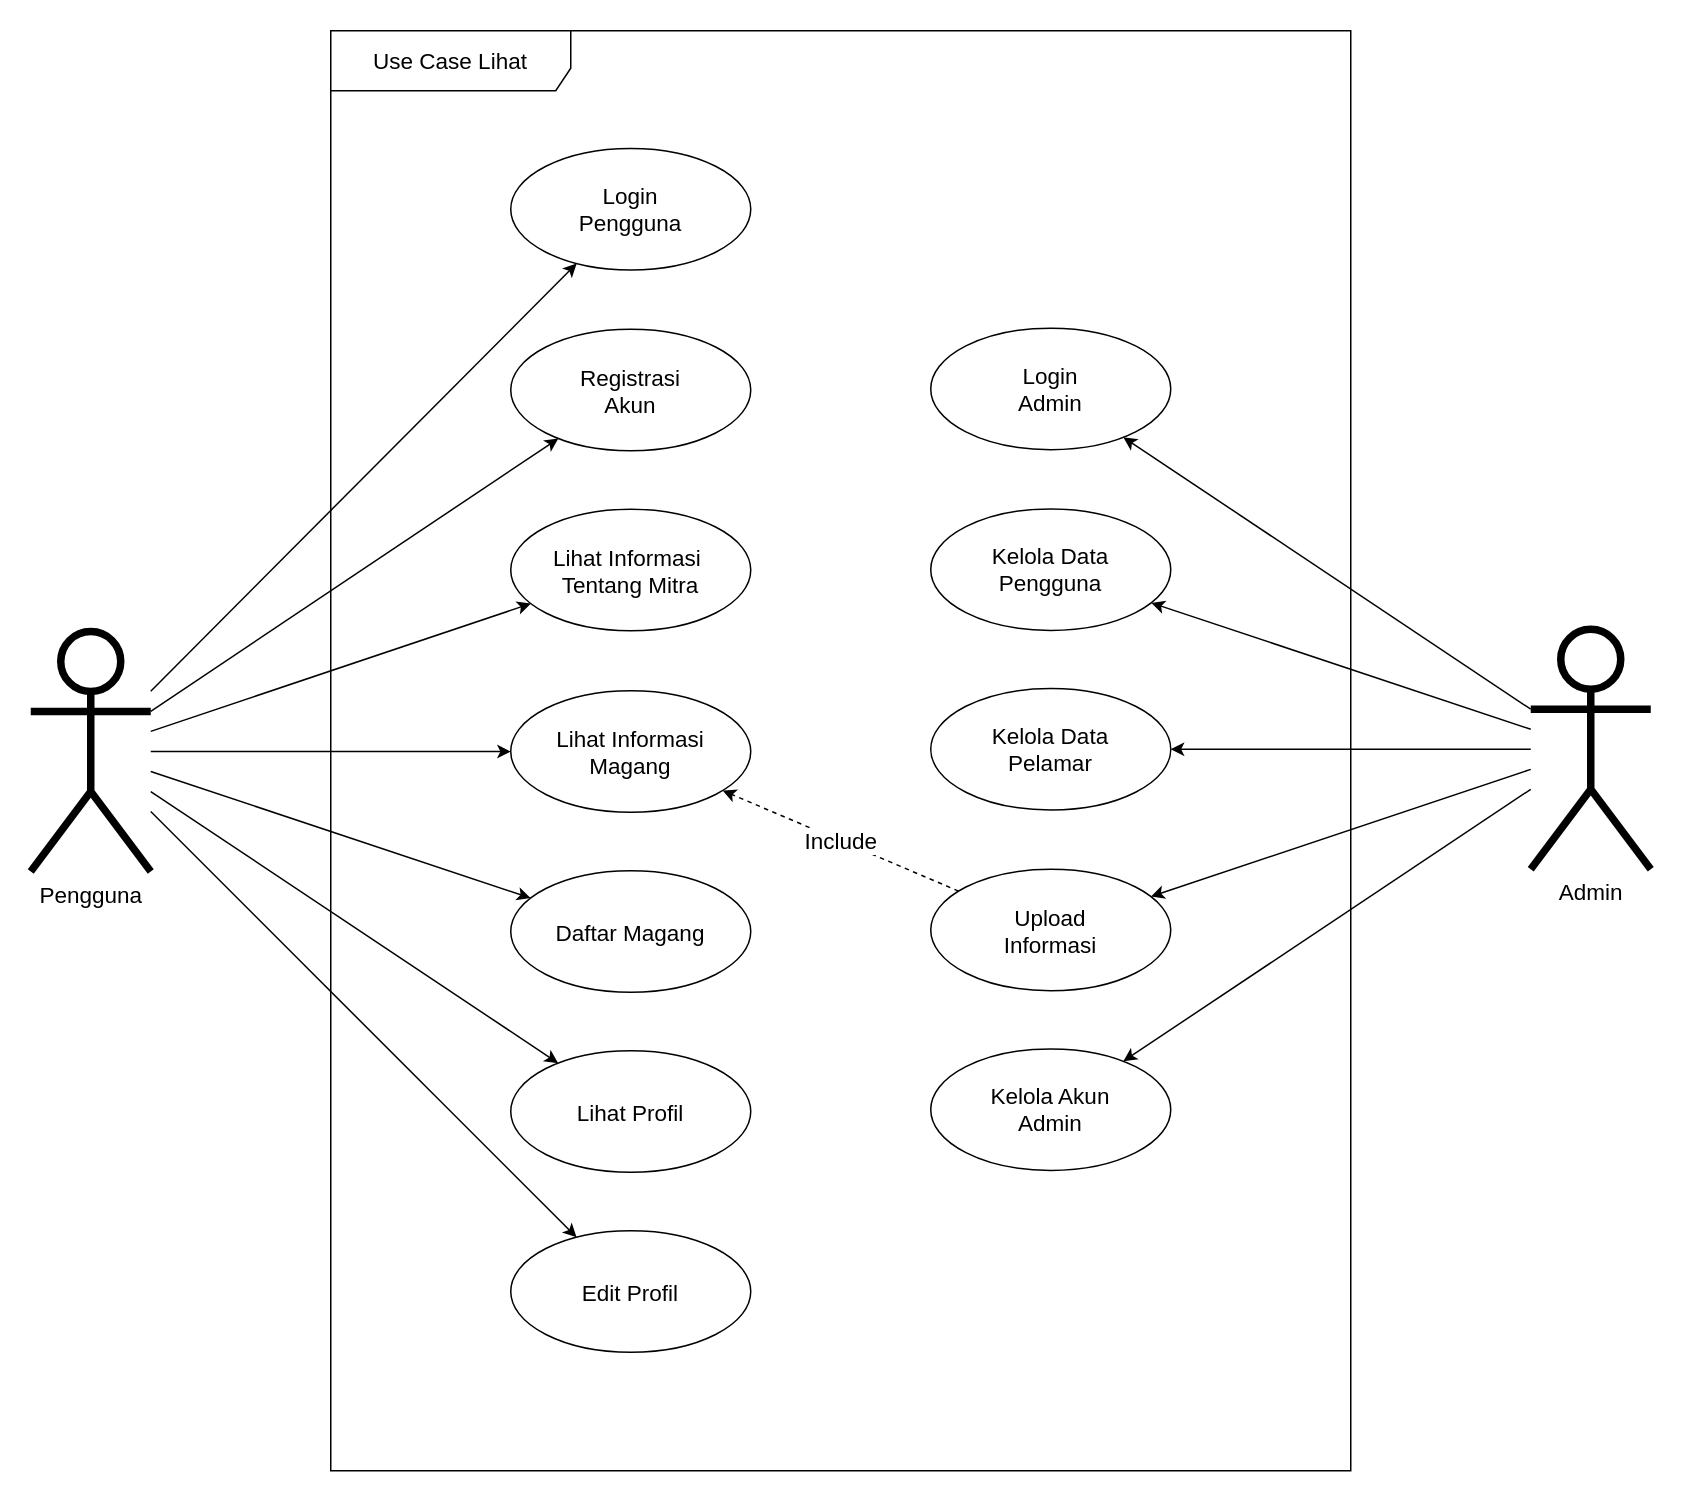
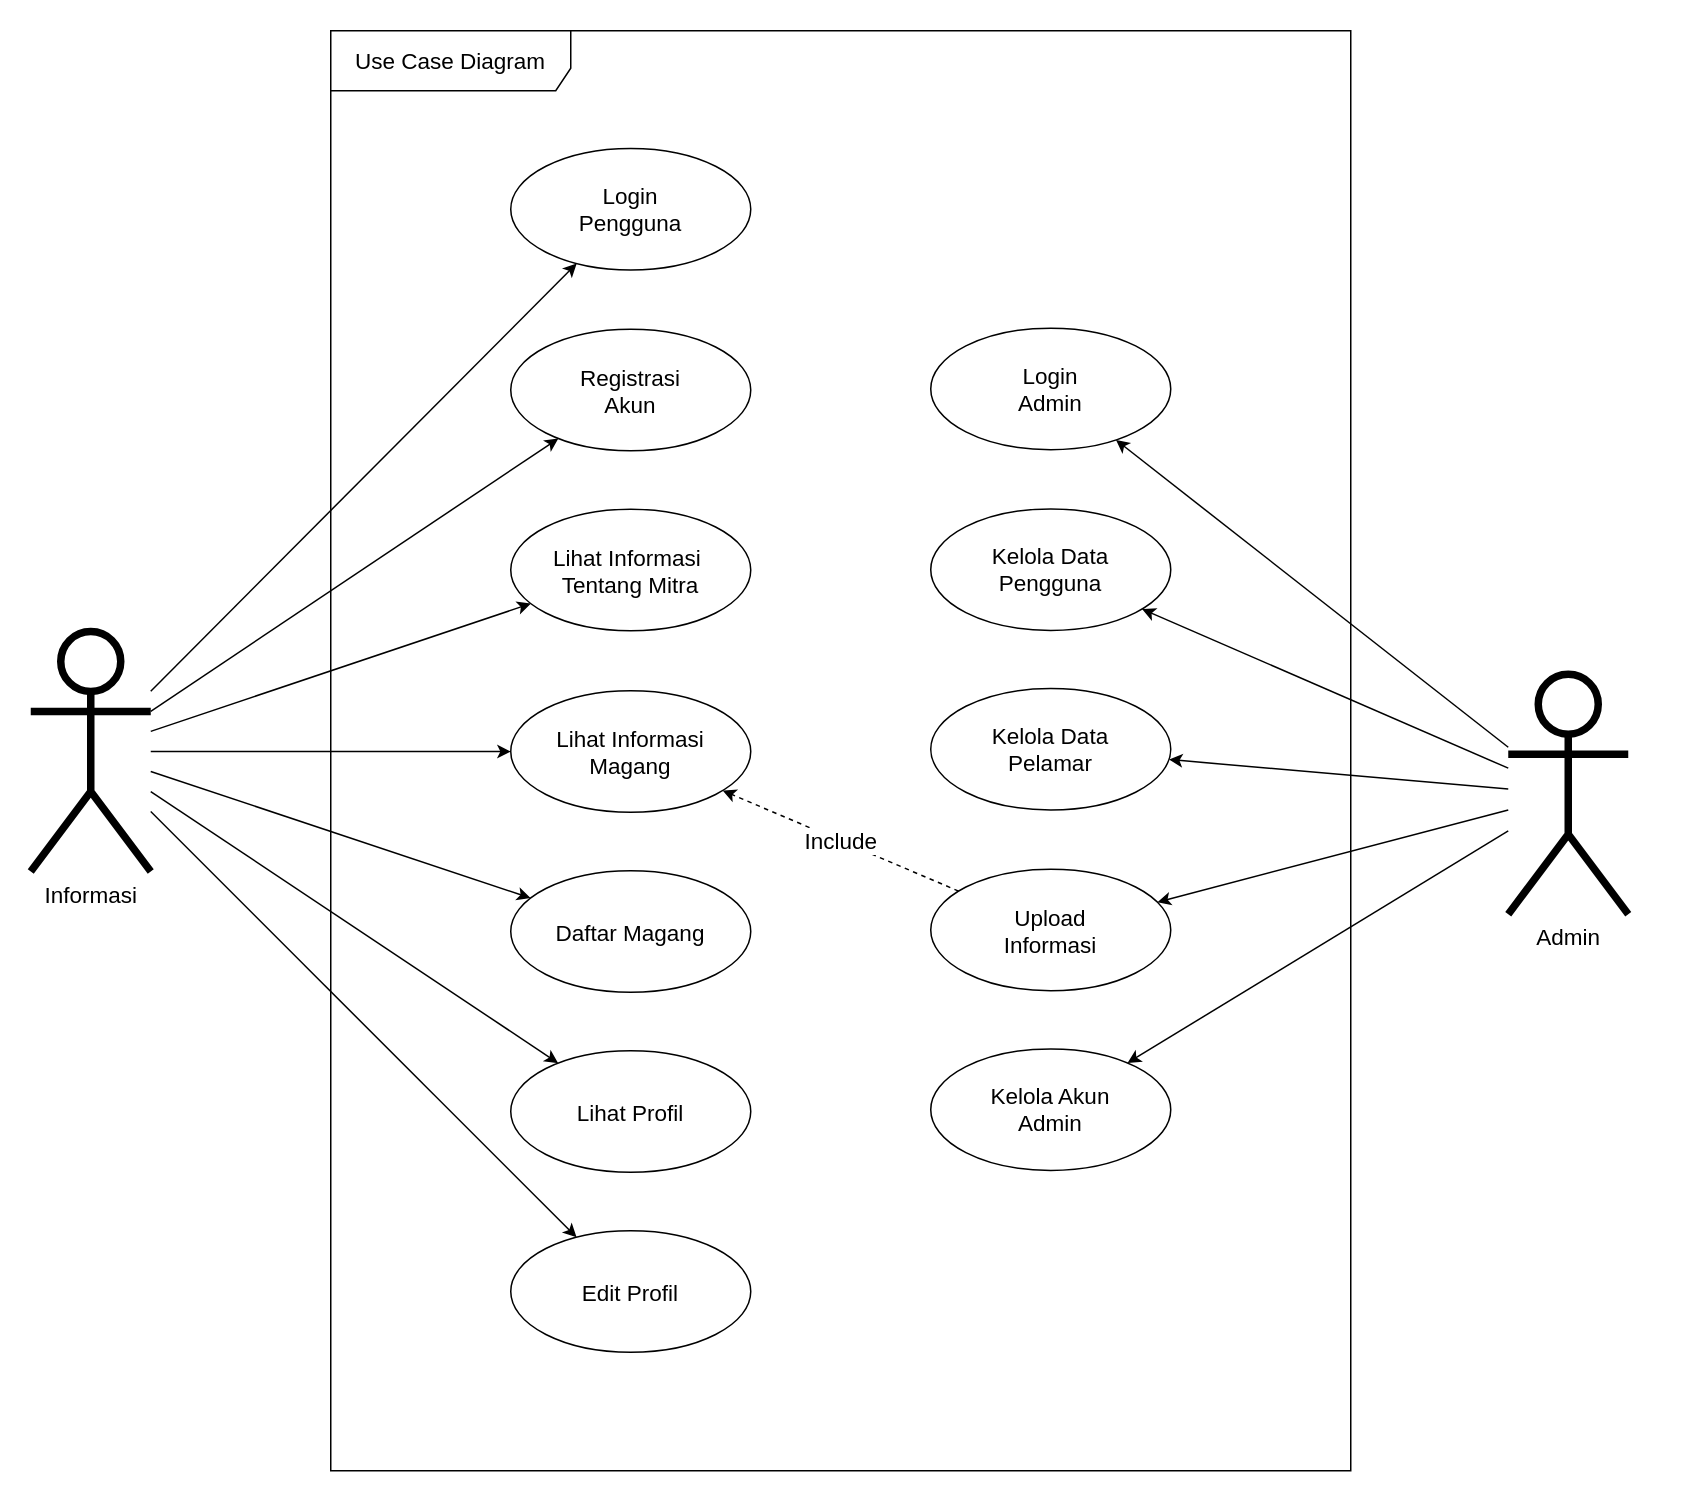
node "Use Case Lihat": label "Use Case Lihat" -> "Use Case Diagram"
node "Admin": moved (1591, 749) -> (1568, 794)
node "Pengguna": label "Pengguna" -> "Informasi"
